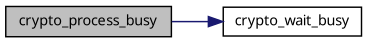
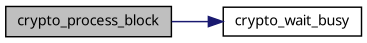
node "crypto_process_busy": label "crypto_process_busy" -> "crypto_process_block"
